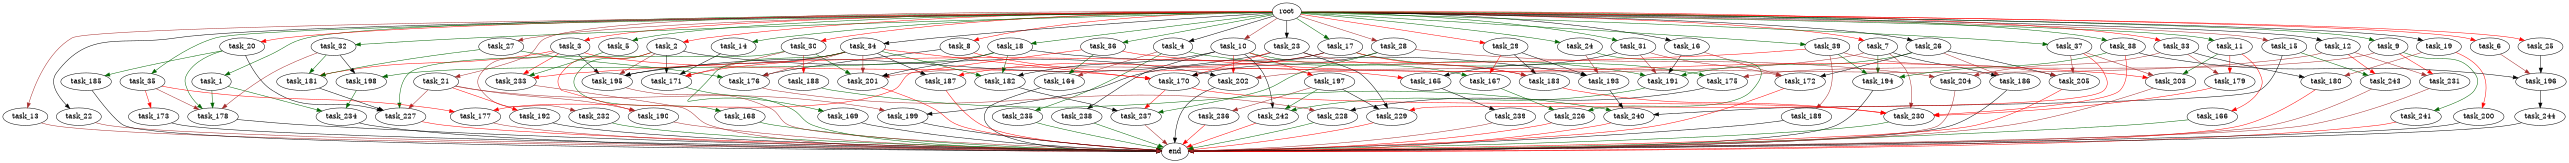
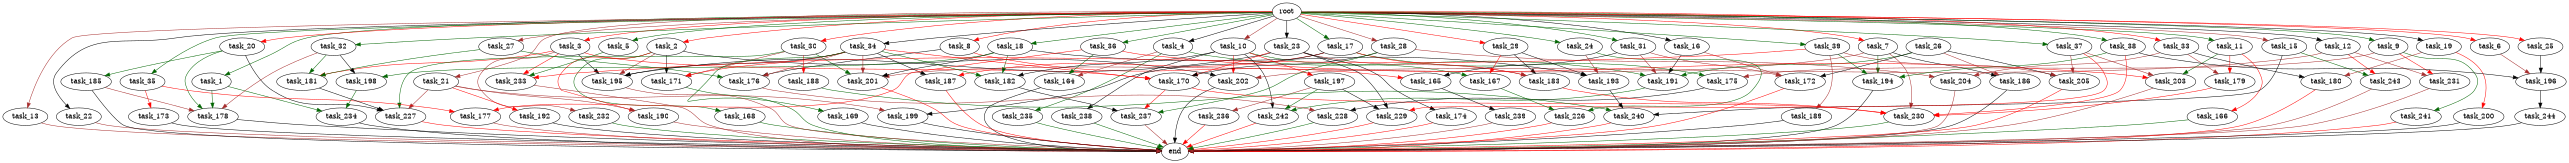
edge "root" -> "task_26": removed
node "task_14": removed
edge "task_35" -> "task_178": now "task_185" -> "task_178"
node "task_174": added
